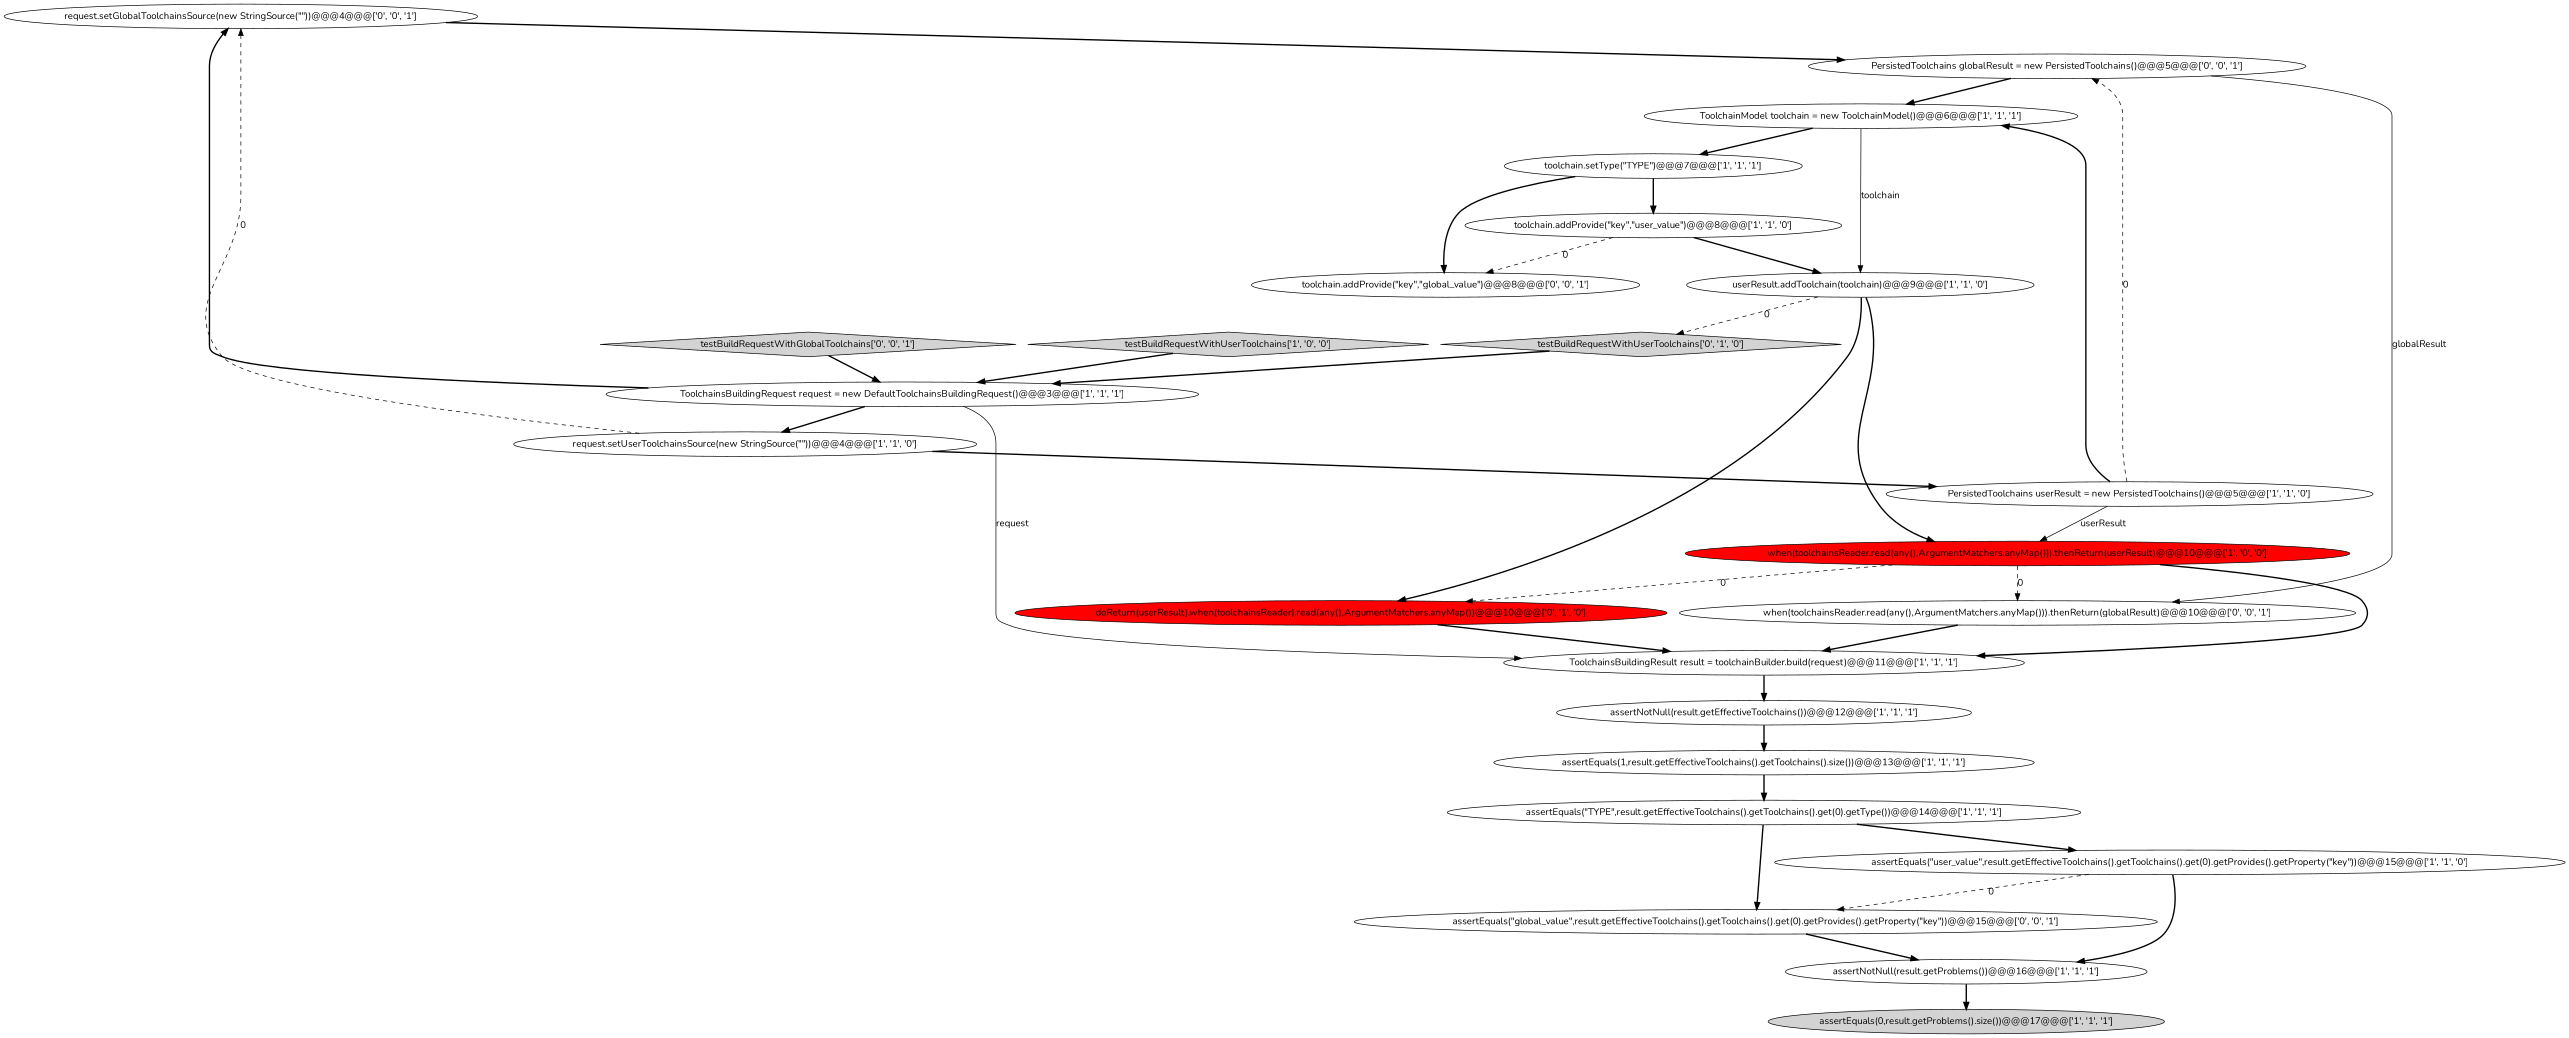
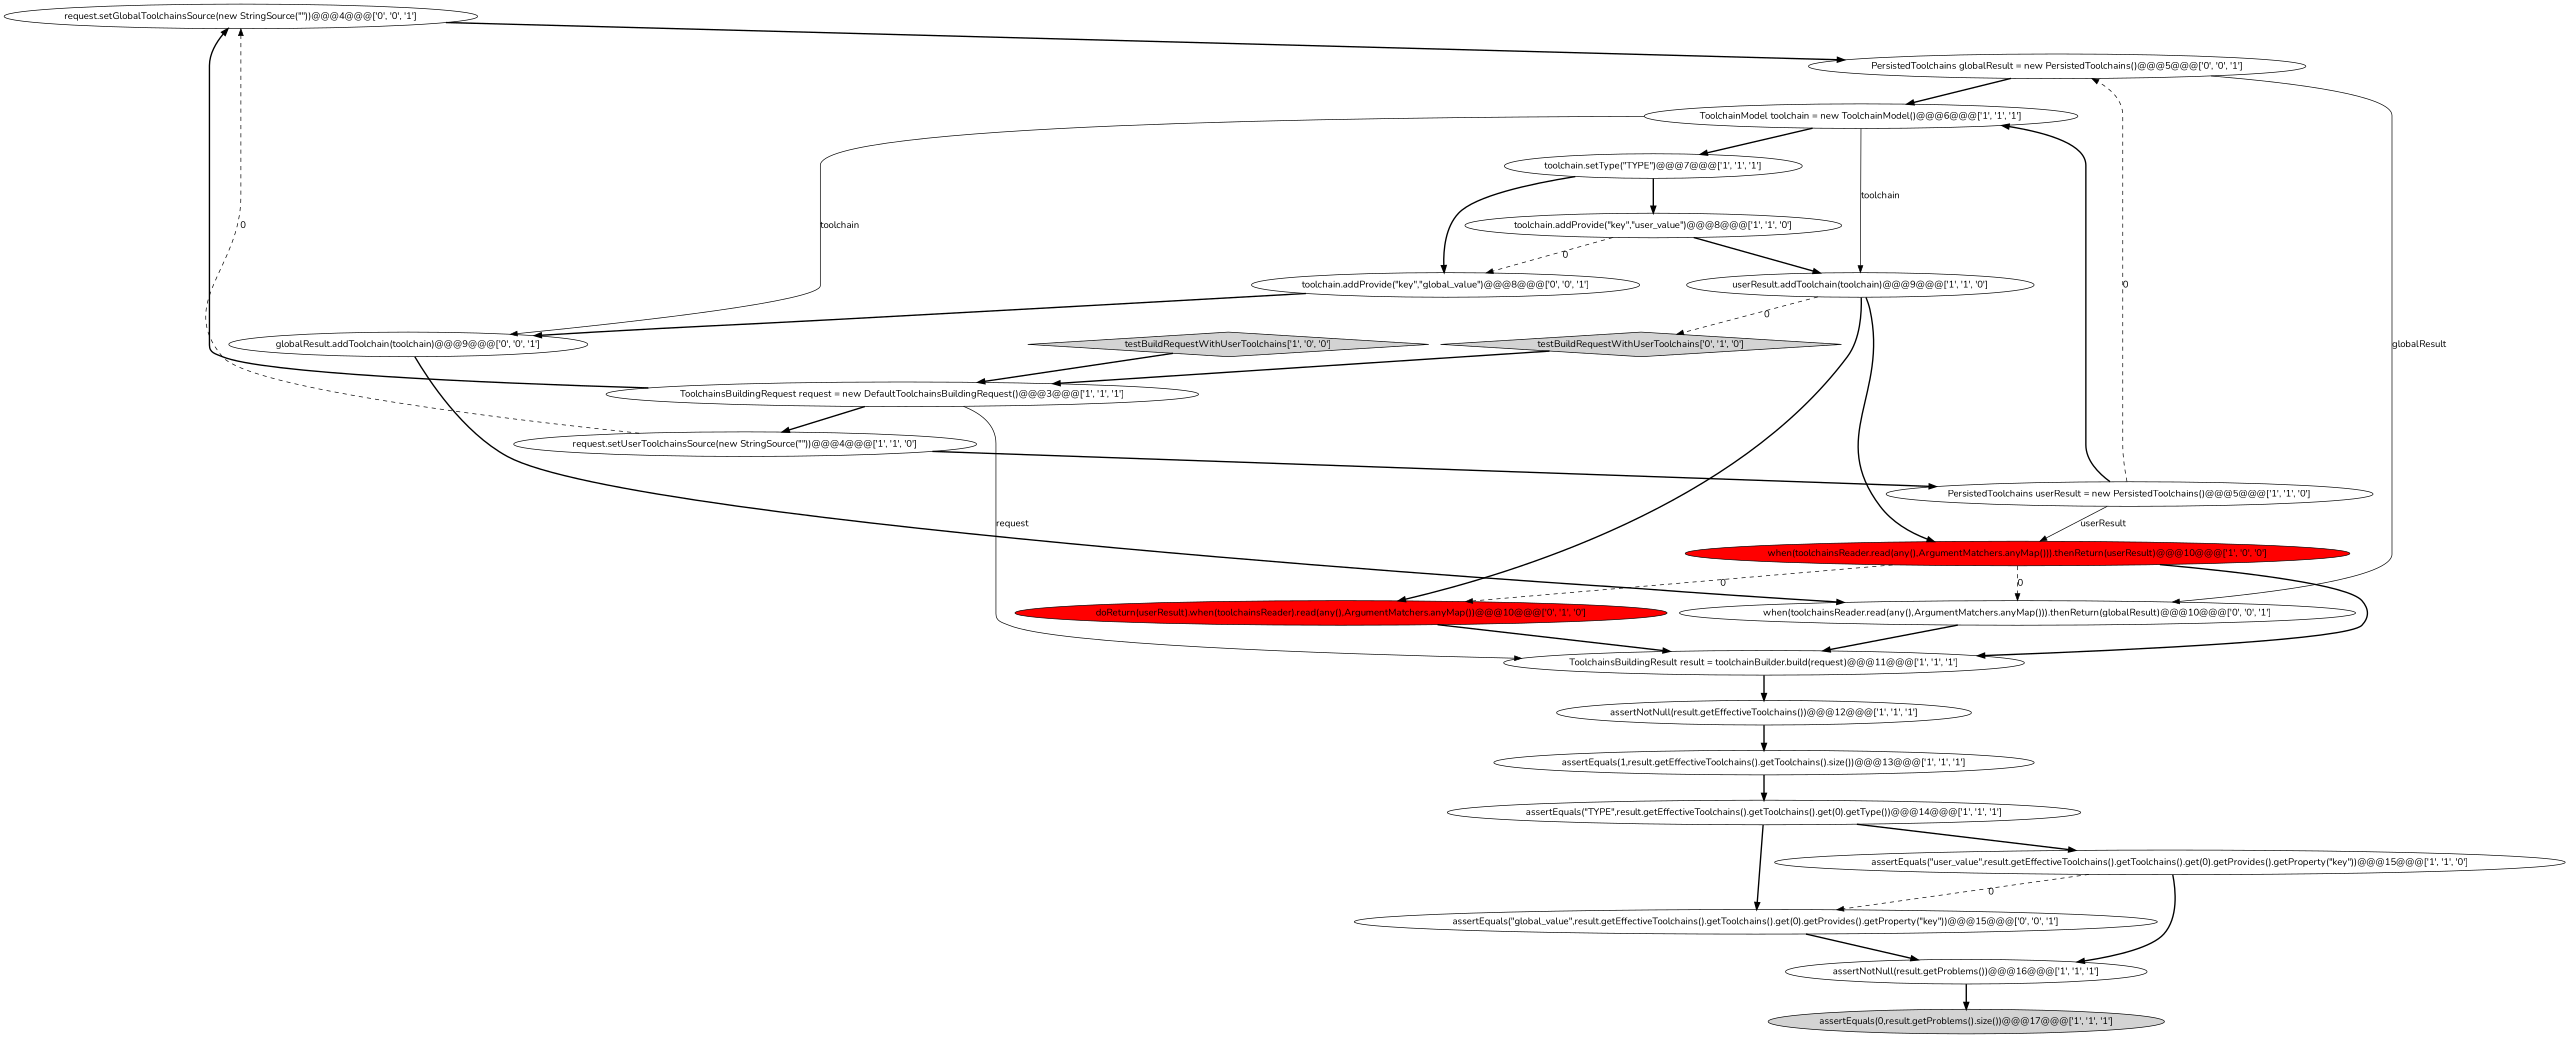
node "globalResult.addToolchain(toolchain)@@@9@@@['0', '0', '1']": added
node "testBuildRequestWithGlobalToolchains['0', '0', '1']": removed
